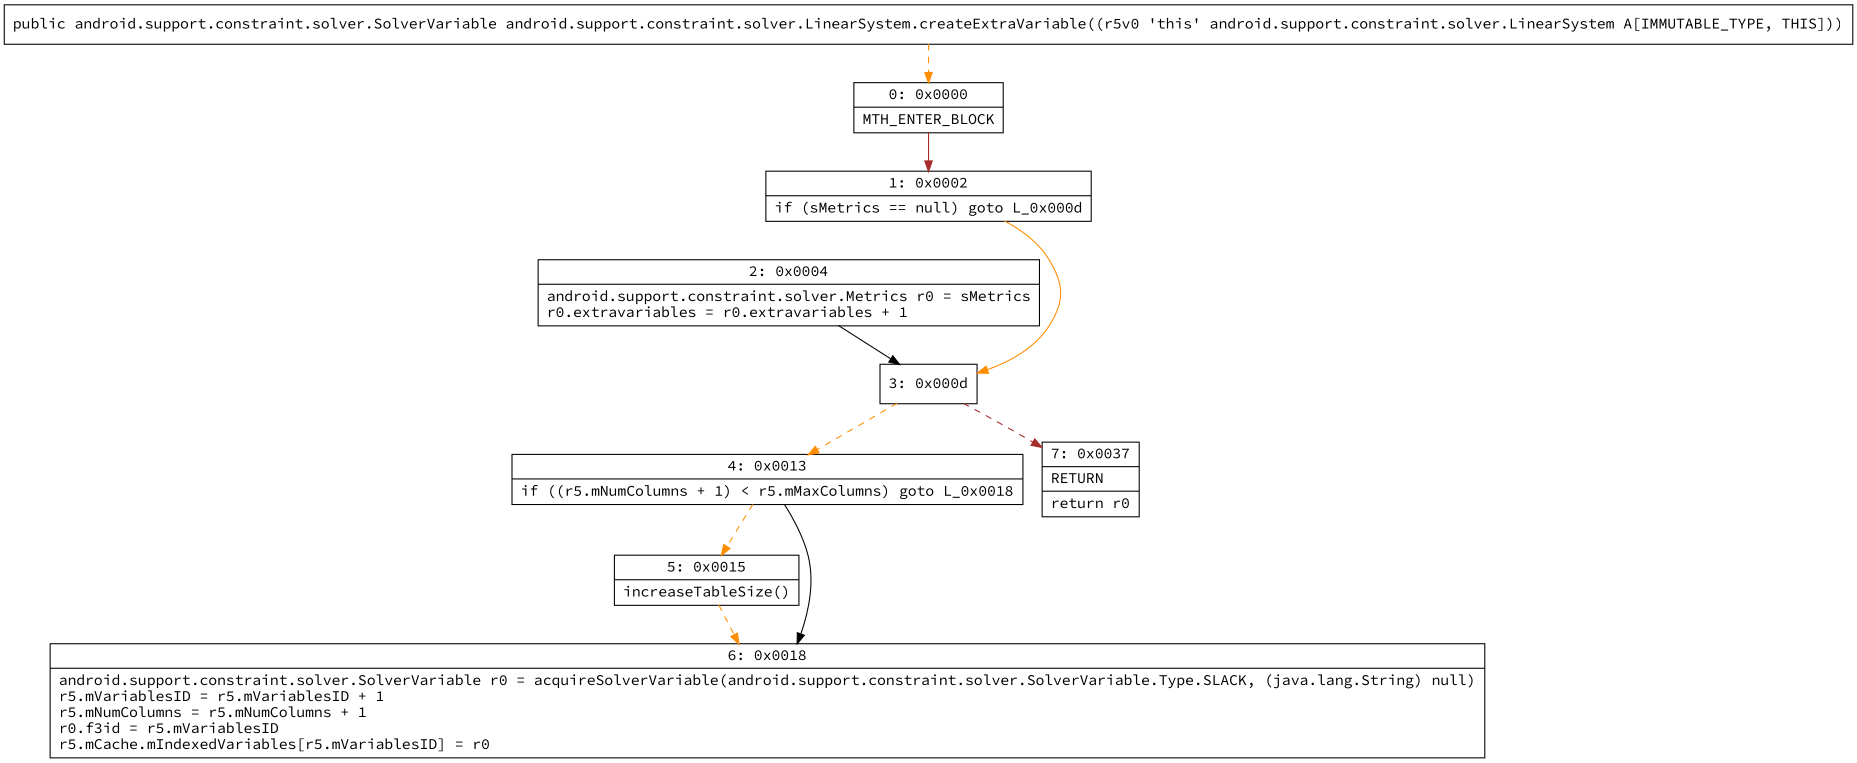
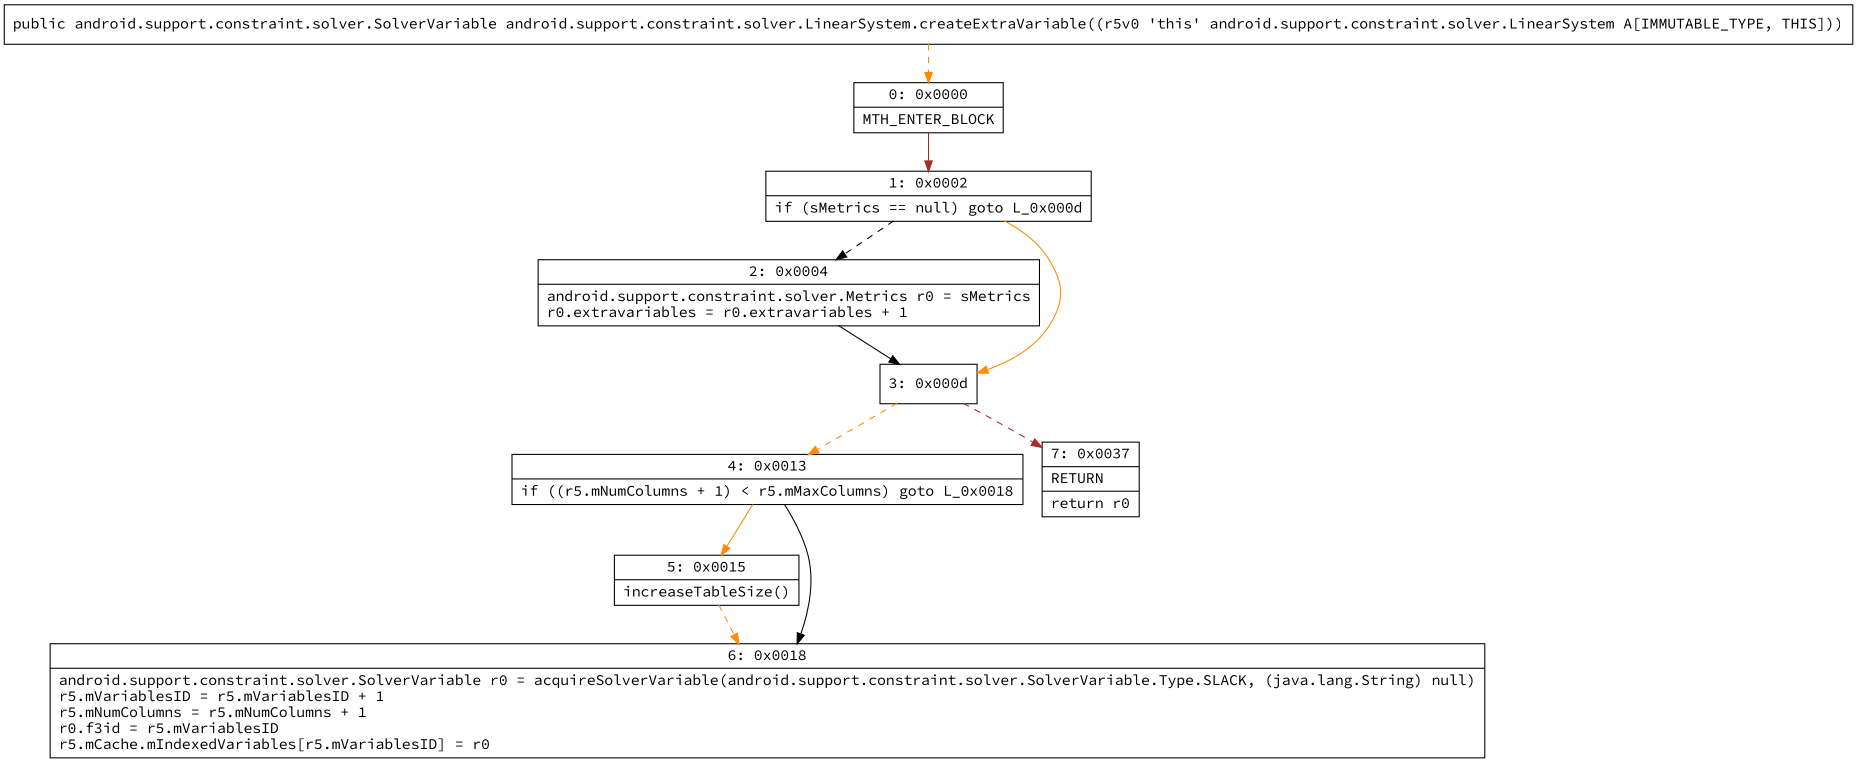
edge "1: 0x0002" -> "2: 0x0004": added
edge "4: 0x0013" -> "5: 0x0015": style dashed -> solid
